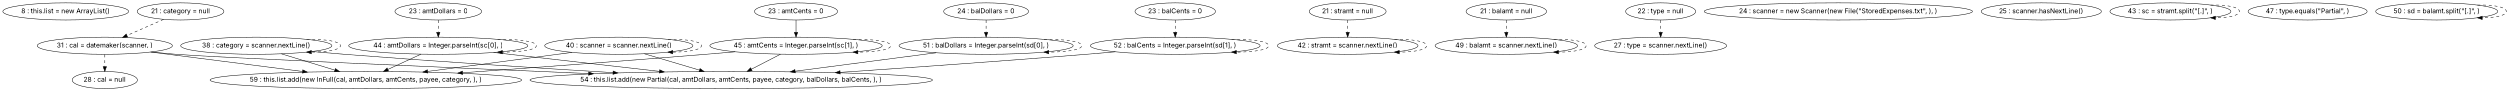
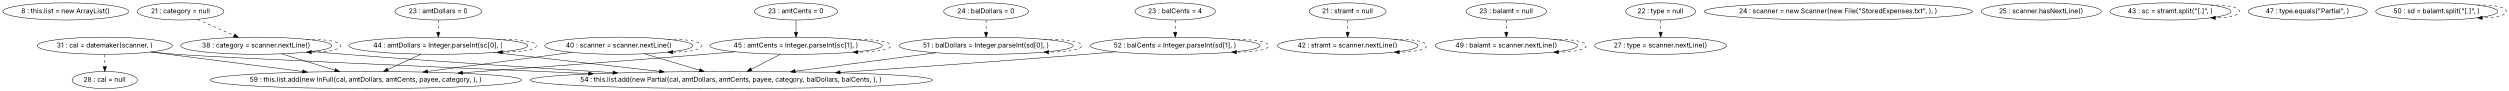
node "23 : balCents = 0": label "23 : balCents = 0" -> "23 : balCents = 4"
node "21 : balamt = null": label "21 : balamt = null" -> "23 : balamt = null"
edge "21 : category = null" -> "31 : cal = datemaker(scanner, )": now "21 : category = null" -> "38 : category = scanner.nextLine()"
